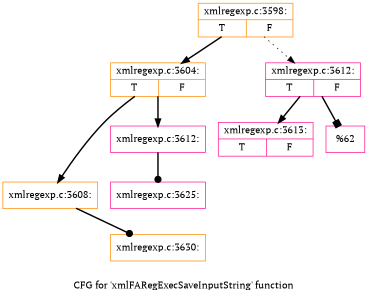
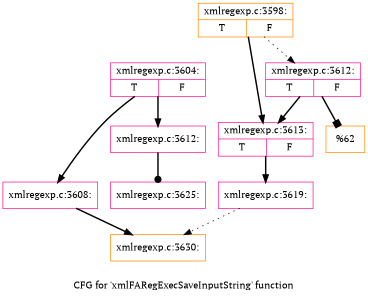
edge "xmlregexp.c:3598:" -> "xmlregexp.c:3604:": now "xmlregexp.c:3598:" -> "xmlregexp.c:3613:"
node "xmlregexp.c:3604:": color darkorange -> deeppink
node "%62": color deeppink -> darkorange
node "xmlregexp.c:3608:": color darkorange -> deeppink
node "xmlregexp.c:3619:": added
edge "xmlregexp.c:3608:" -> "xmlregexp.c:3630:": arrowhead dot -> normal
